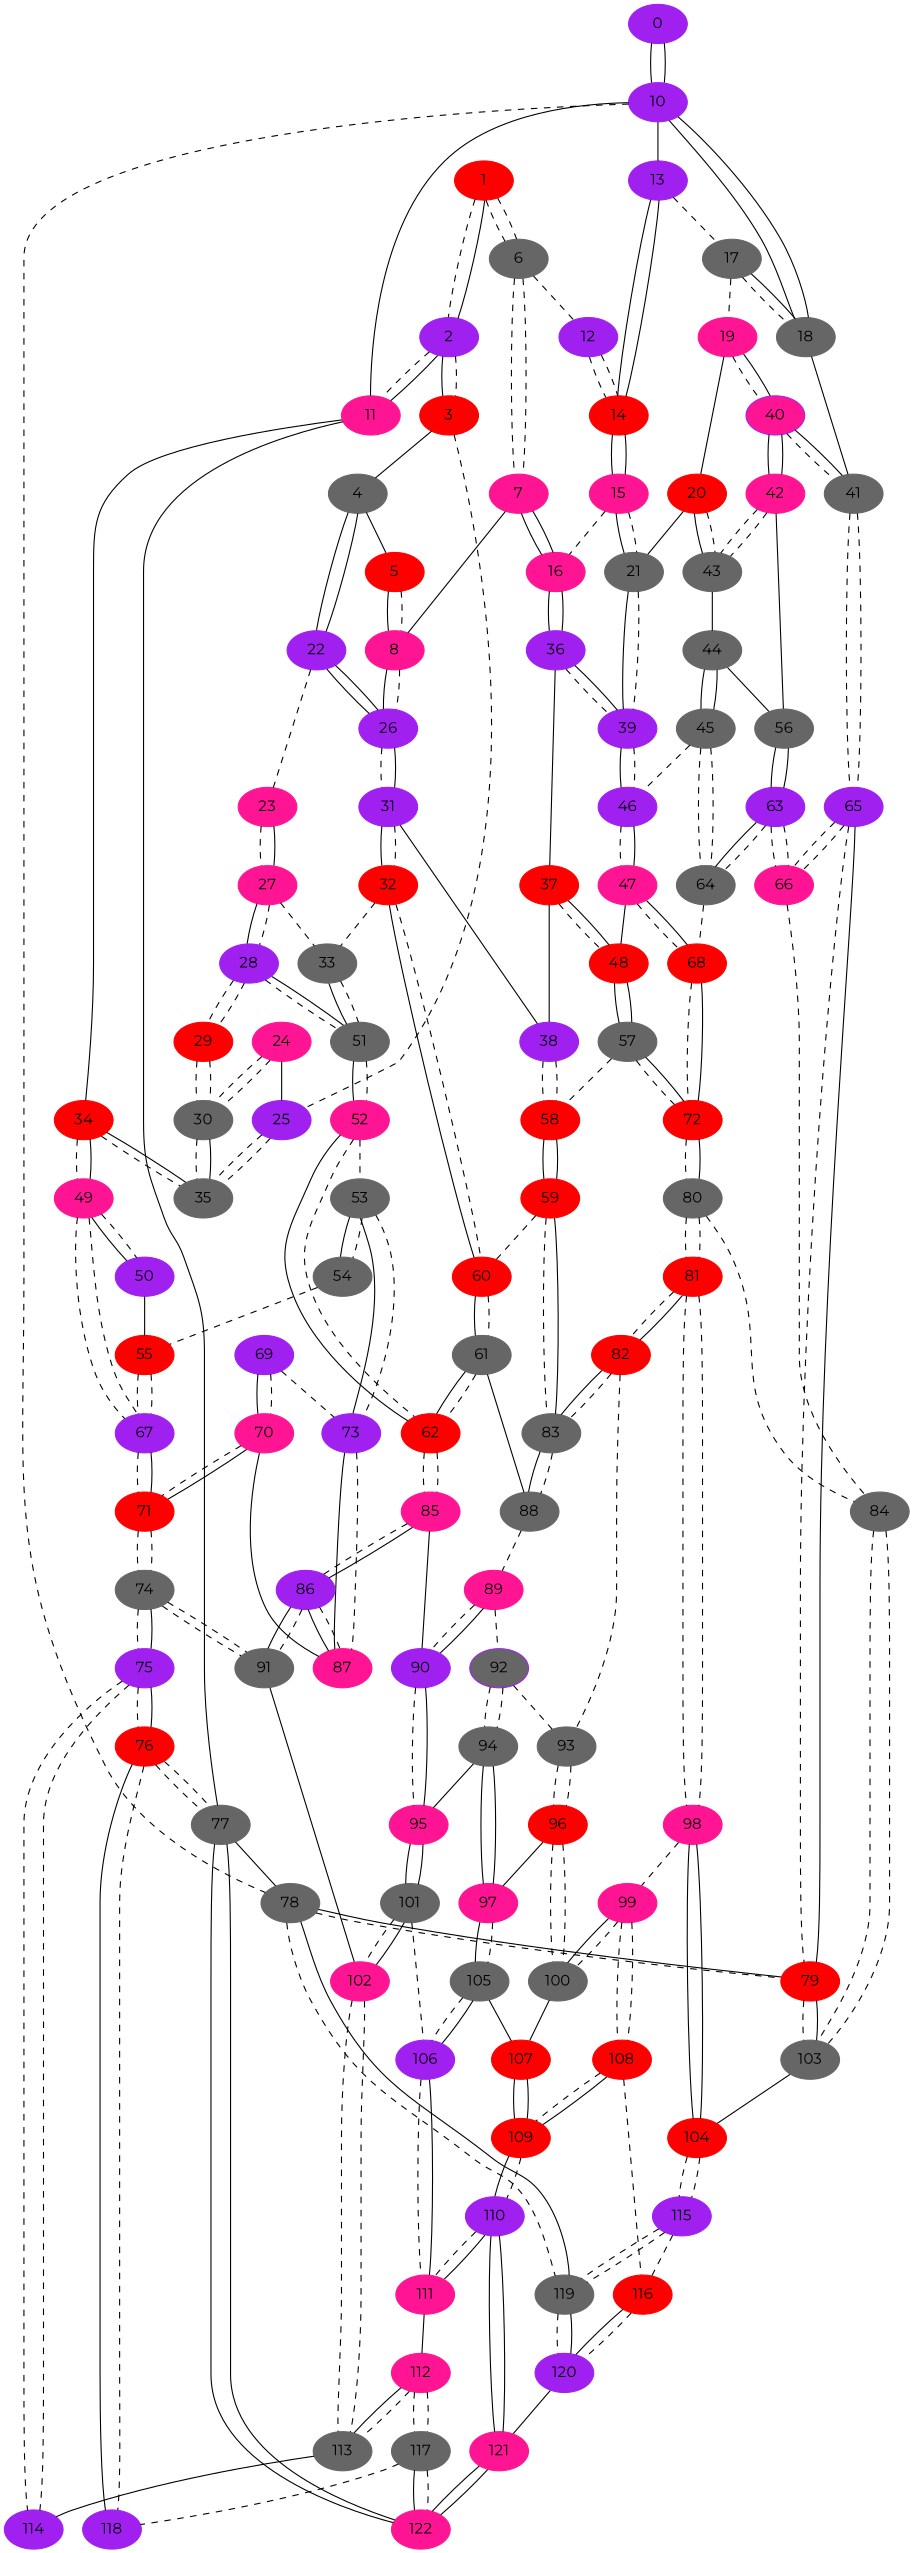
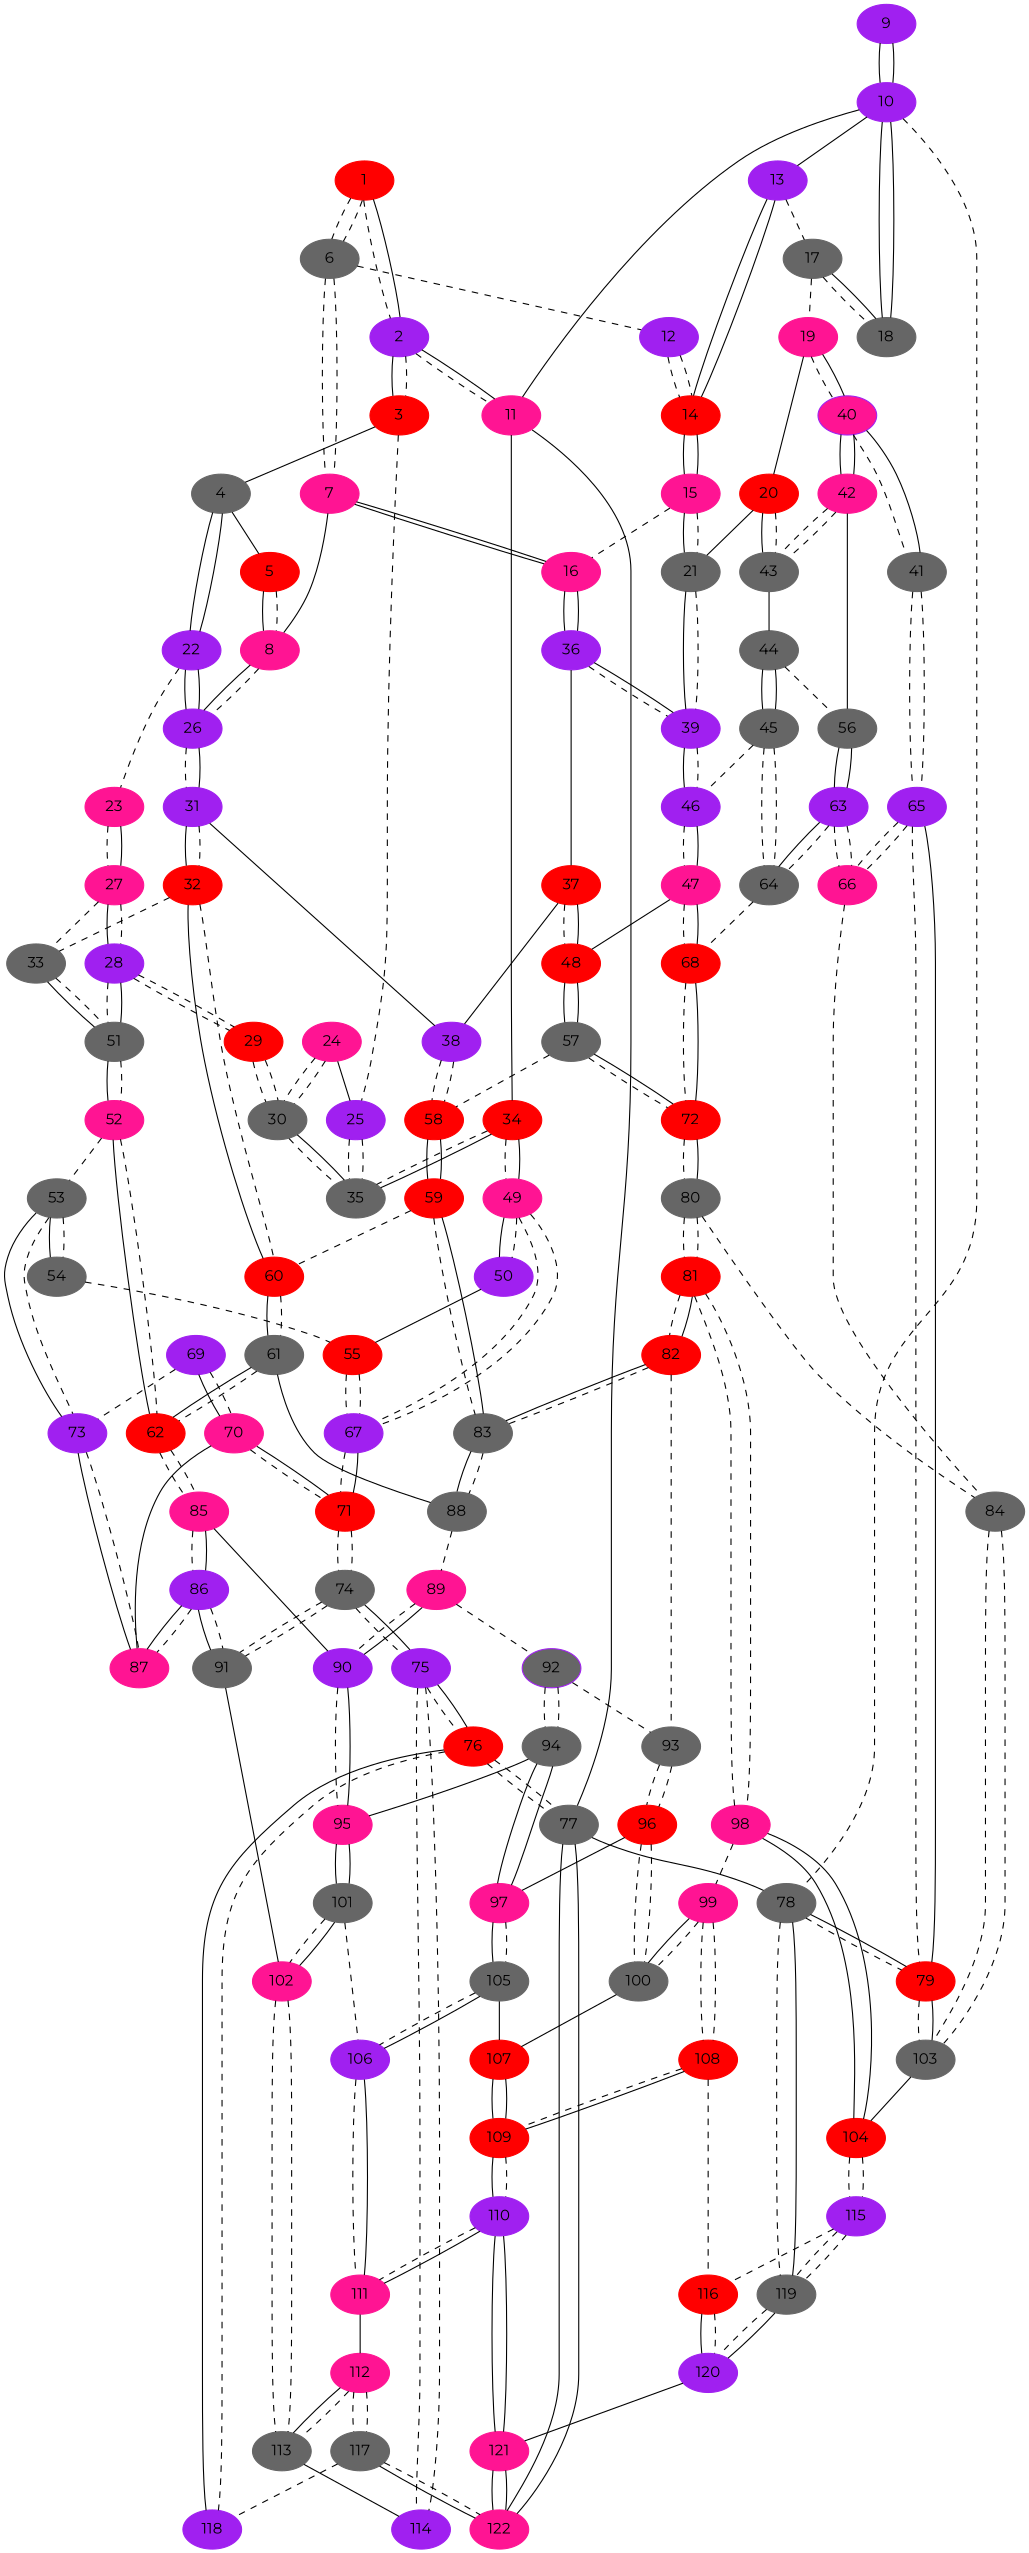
node "0": label "0" -> "9"
edge "18" -- "41": removed
edge "44" -- "56": style solid -> dashed
